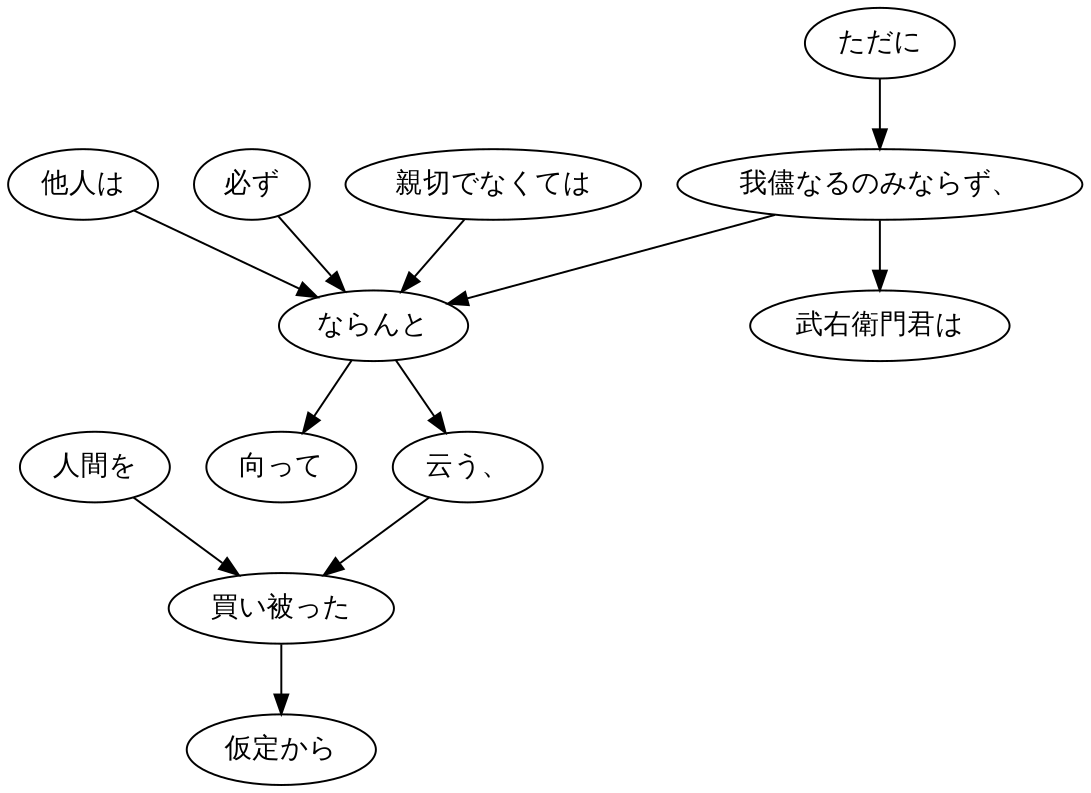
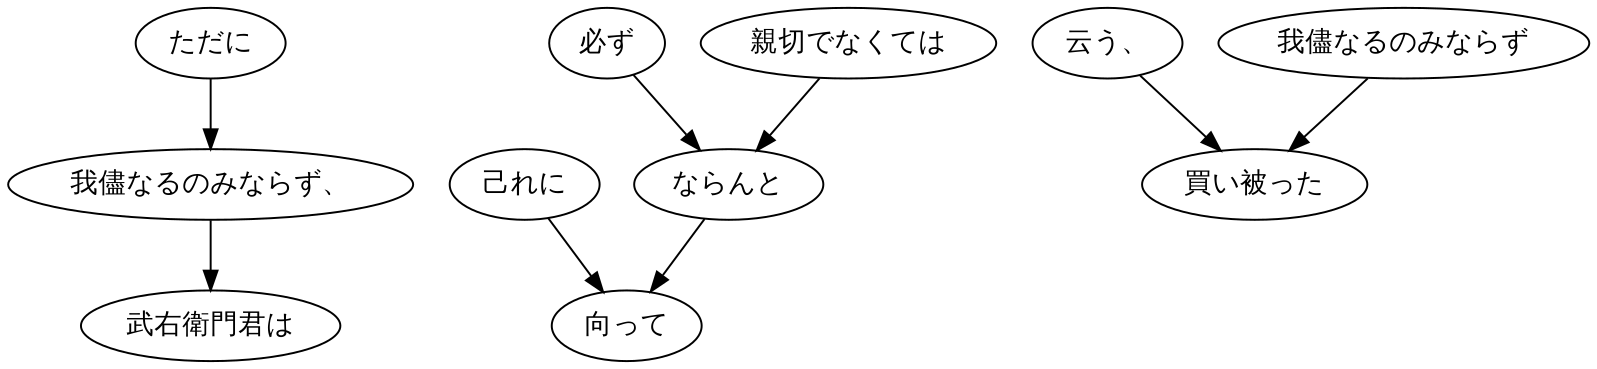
node "他人は": removed
node "己れに": added
edge "我儘なるのみならず、" -> "ならんと": removed
edge "ならんと" -> "云う、": removed
node "人間を": label "人間を" -> "我儘なるのみならず"
node "仮定から": removed
